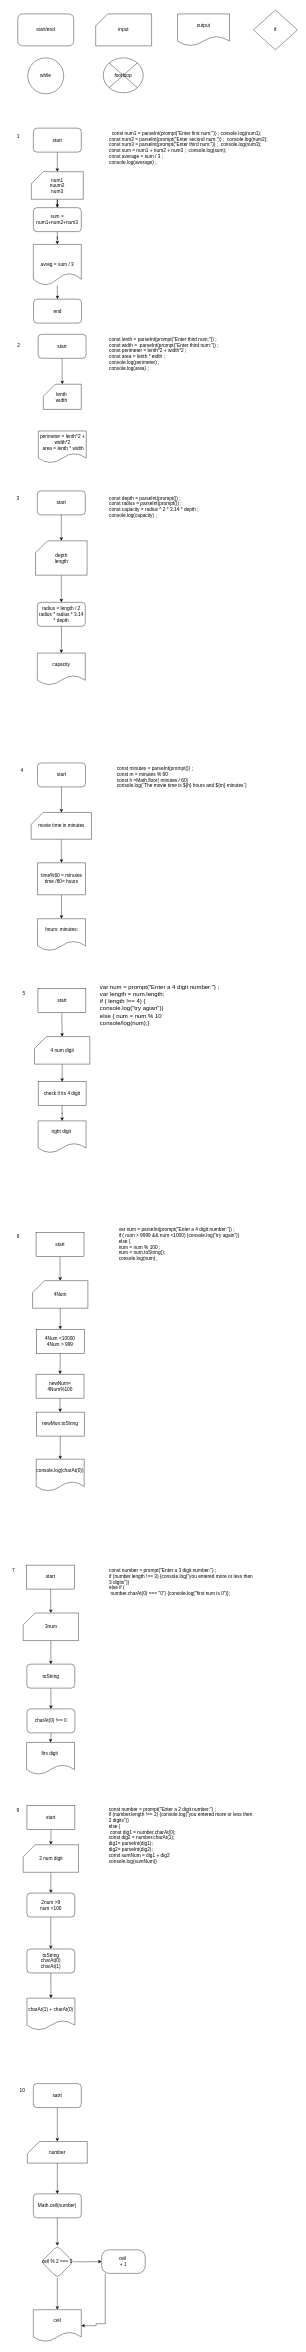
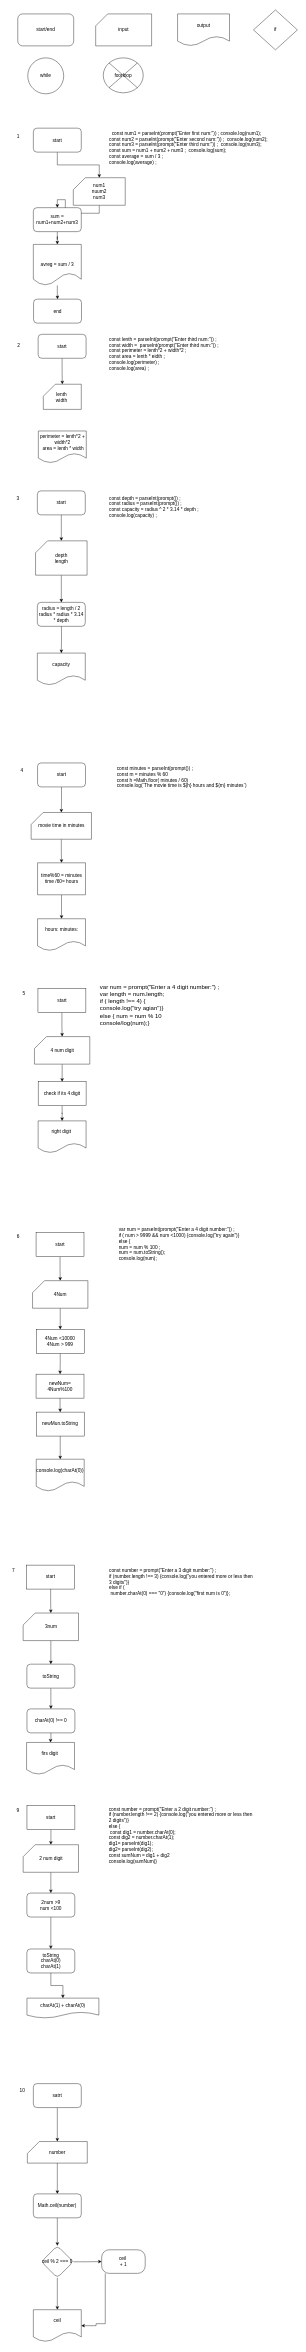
node "num1 nuum2 num3": moved (57, 184) -> (99, 190)
node "charAt(1) + charAt(0)": size 48x32 -> 72x20
